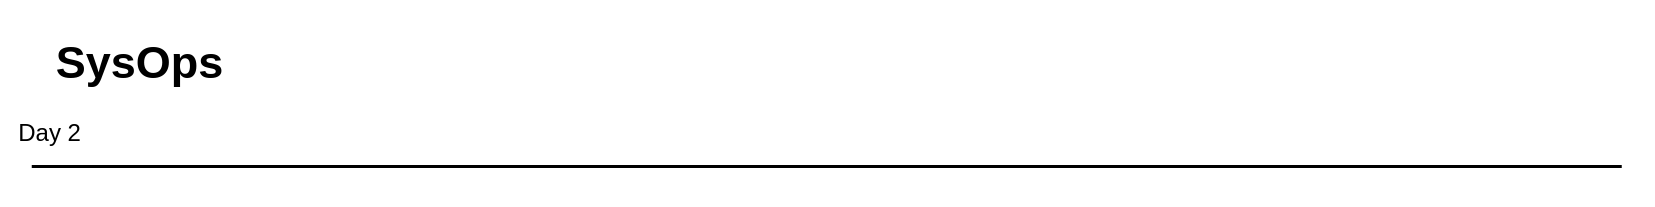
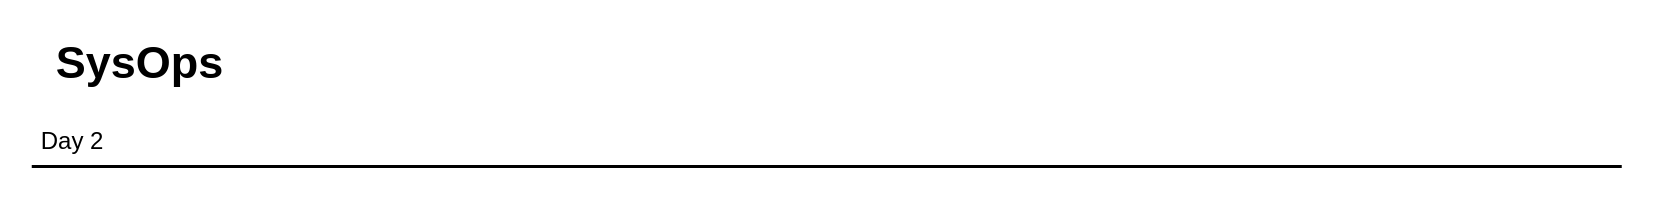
node "Day 2": moved (60, 129) -> (83, 137)
